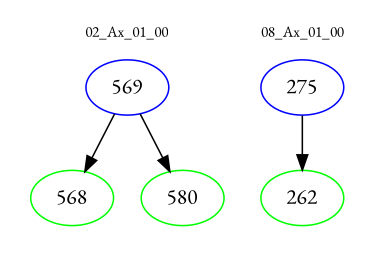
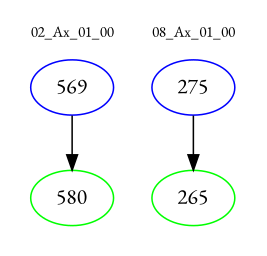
node "568": removed
node "262": label "262" -> "265"
